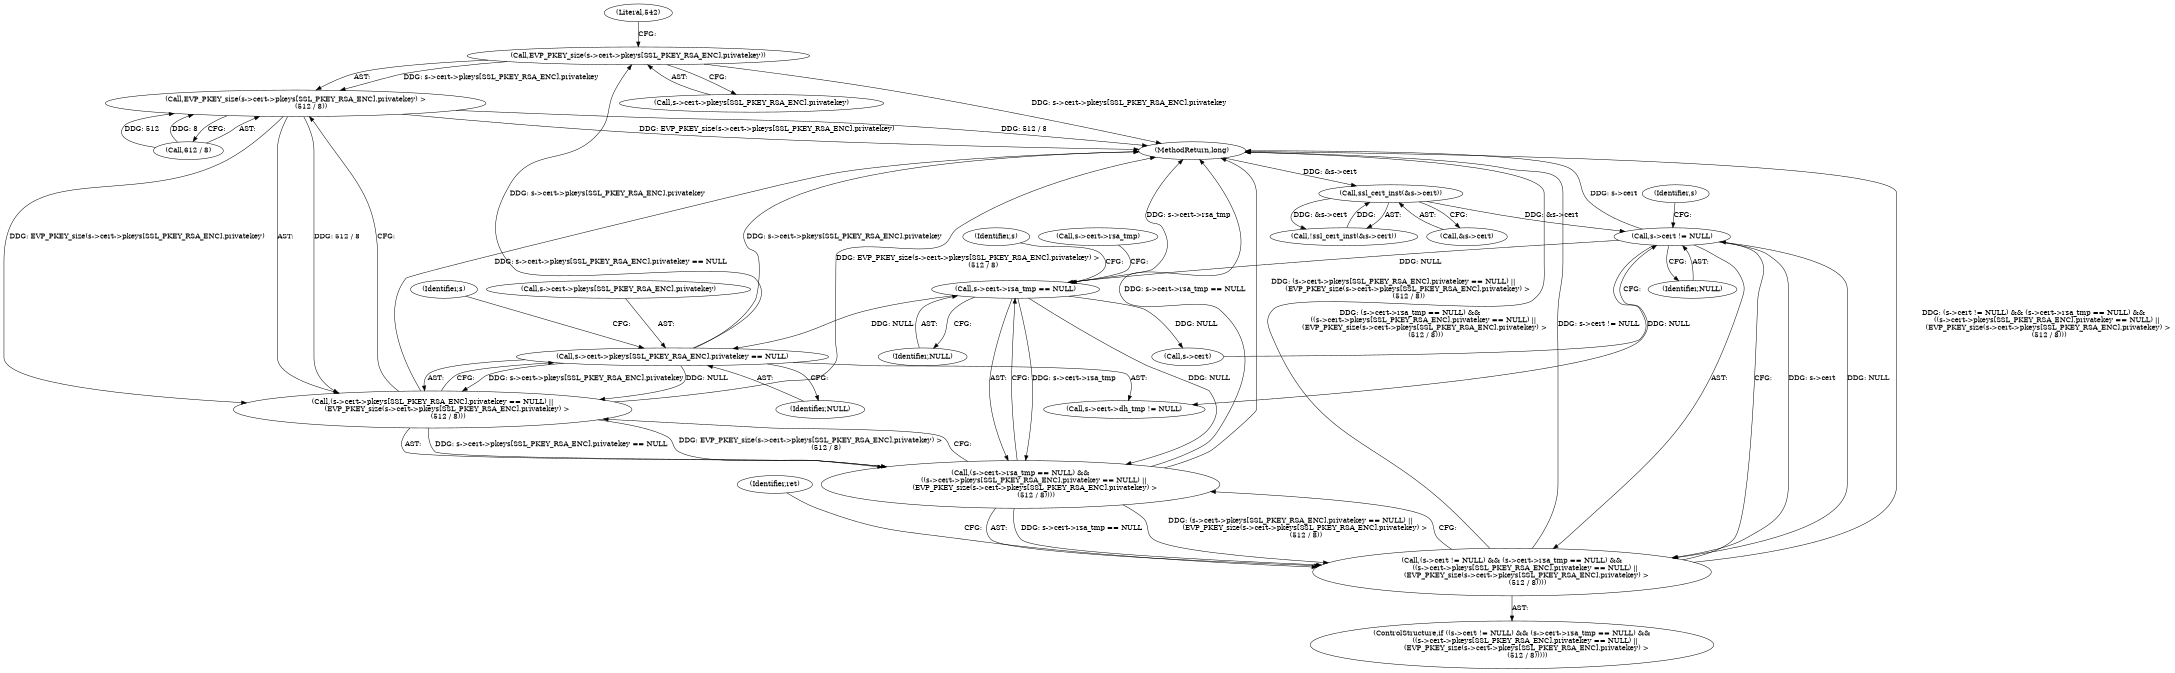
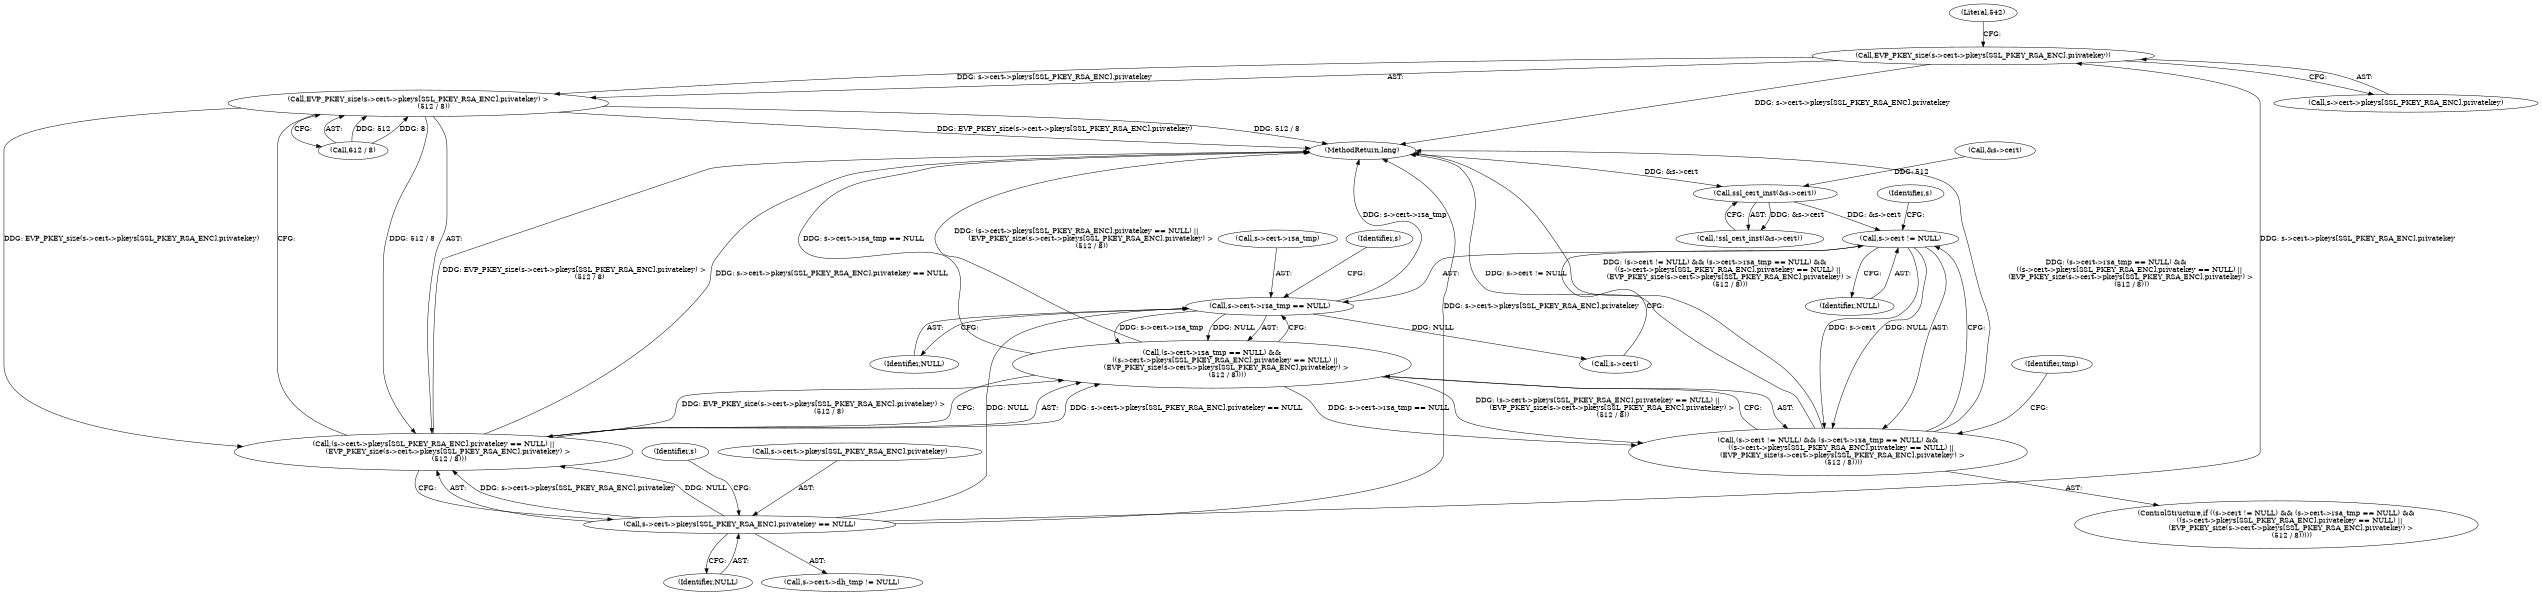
edge "(Call,s->cert != NULL)" -> "(MethodReturn,long)": removed, label "DDG: s->cert"
edge "(Call,ssl_cert_inst(&s->cert))" -> "(Call,&s->cert)": removed, label "CFG:"
edge "(Call,!ssl_cert_inst(&s->cert))" -> "(Call,ssl_cert_inst(&s->cert))": label "DDG: " -> "CFG: "
edge "(Call,&s->cert)" -> "(Call,ssl_cert_inst(&s->cert))": label "AST: " -> "DDG: 512"
edge "(Call,s->cert->rsa_tmp)" -> "(Call,s->cert->rsa_tmp == NULL)": label "CFG: " -> "AST: "
edge "(Call,s->cert != NULL)" -> "(Call,s->cert->rsa_tmp == NULL)": label "DDG: NULL" -> "AST: "
edge "(Call,s->cert->rsa_tmp == NULL)" -> "(Call,s->cert->pkeys[SSL_PKEY_RSA_ENC].privatekey == NULL)": reversed
edge "(Call,s->cert != NULL)" -> "(Call,s->cert->dh_tmp != NULL)": removed, label "DDG: NULL"
node "(Identifier,ret)": label "(Identifier,ret)" -> "(Identifier,tmp)"
